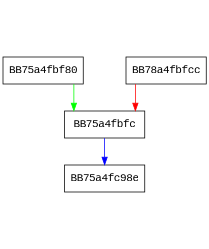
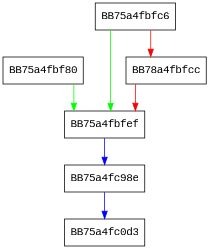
node "BB75a4fbfc6": added
node "BB75a4fbfc": label "BB75a4fbfc" -> "BB75a4fbfef"
node "BB75a4fc0d3": added
